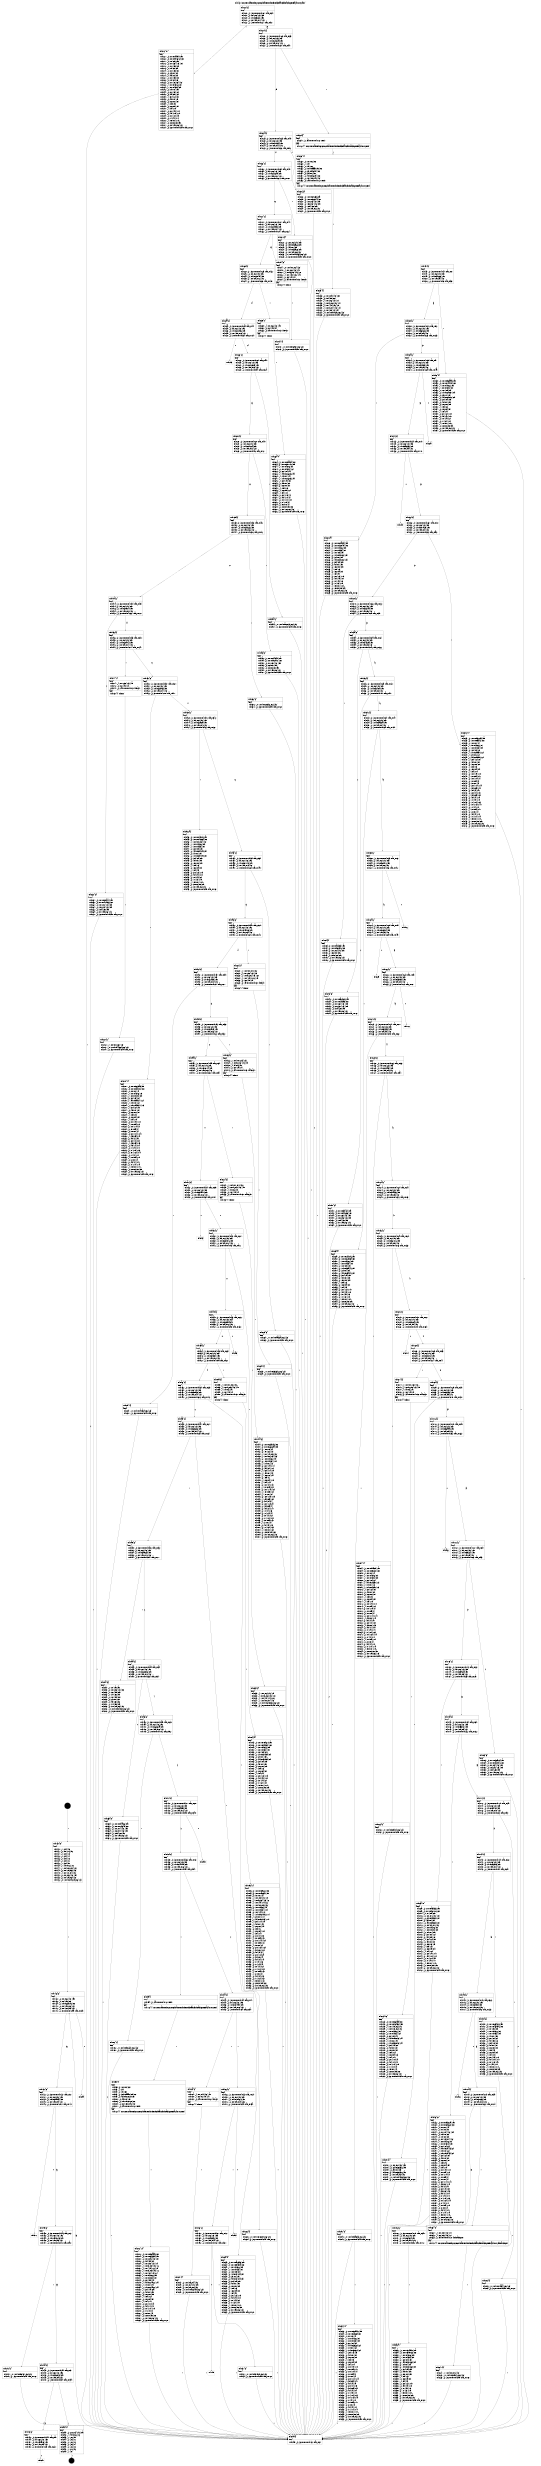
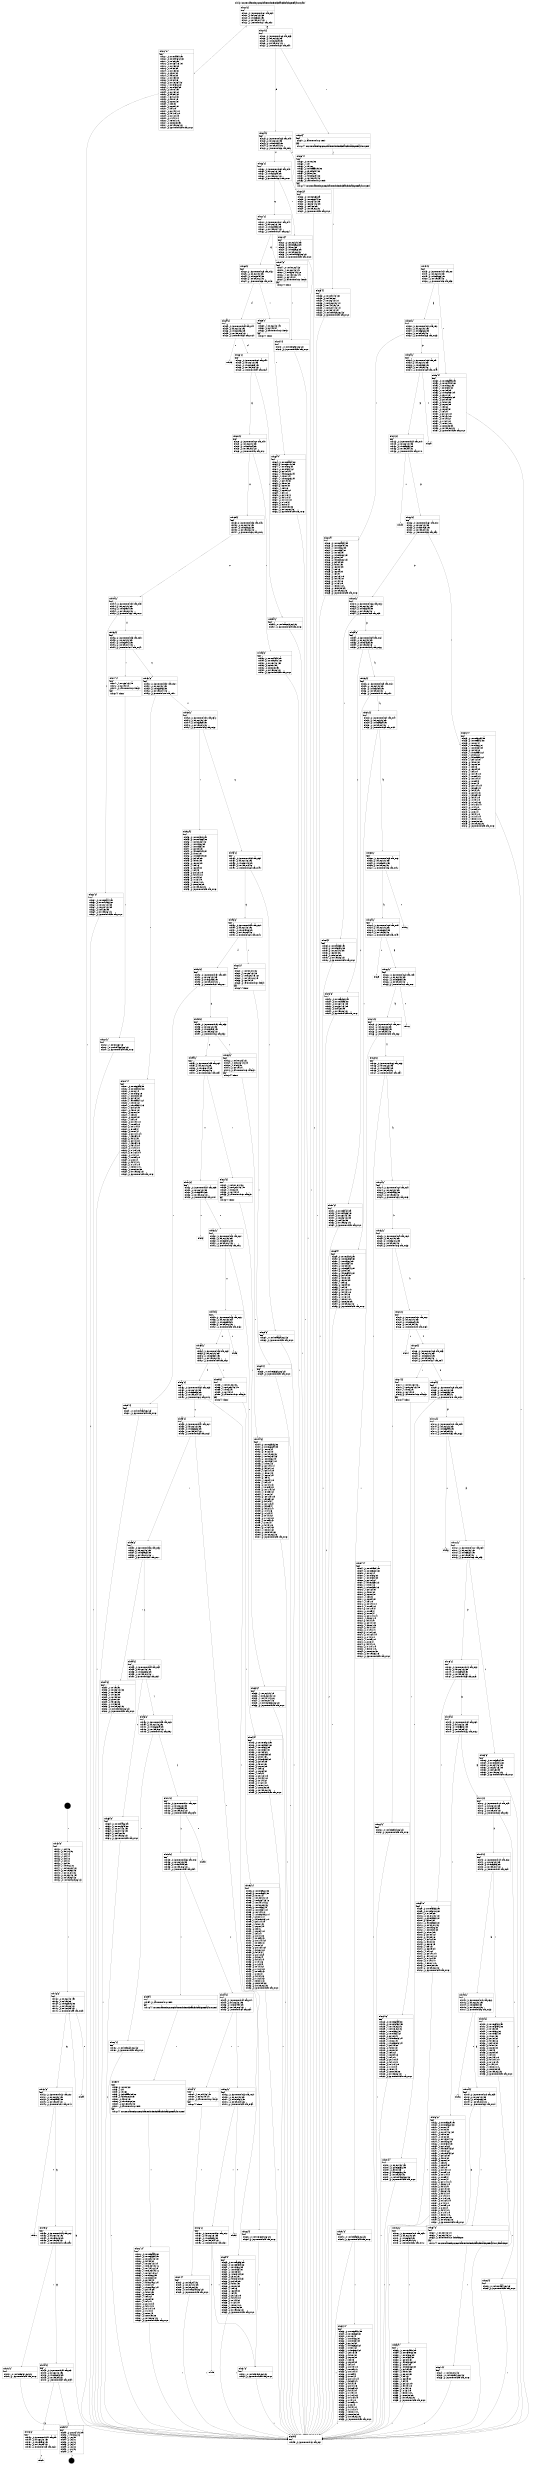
node "0x402506 [15]": removed
edge "0x402603 [15]" -> "0x402b9e [5]": now "0x402603 [15]" -> "0x401f61 [15]"
